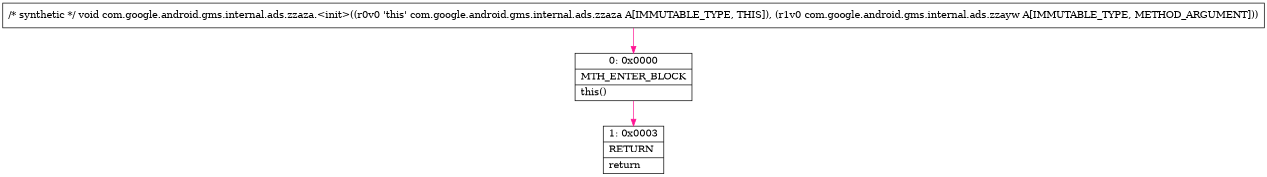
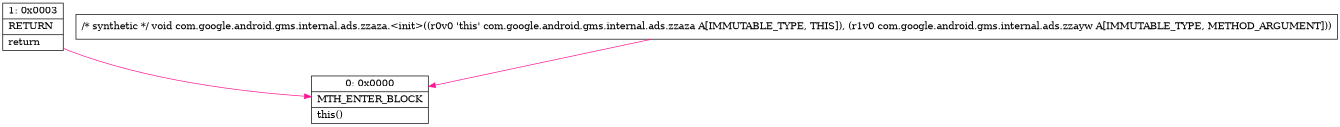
edge "0: 0x0000" -> "1: 0x0003": reversed
